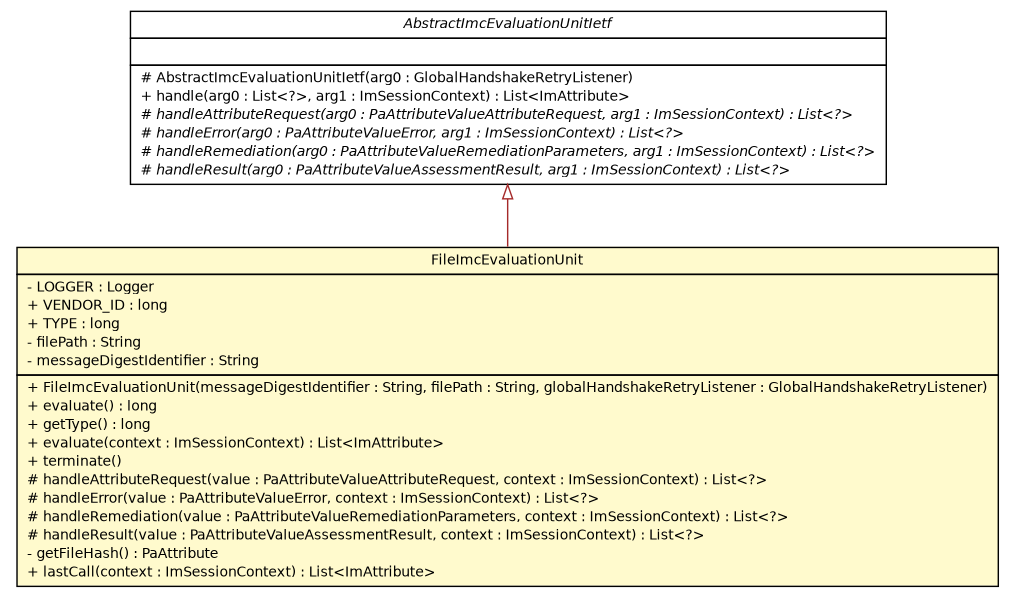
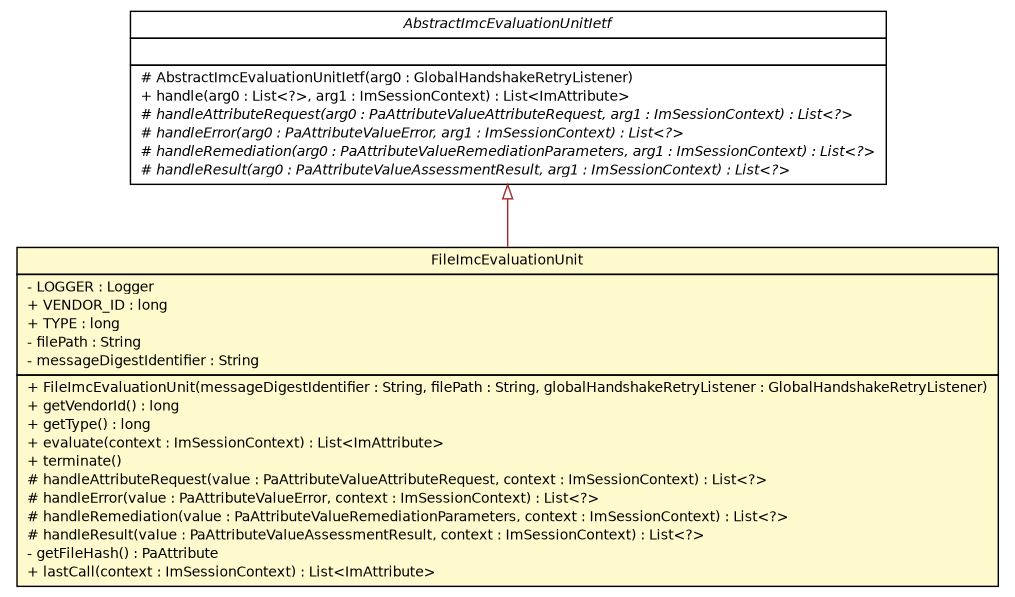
node "FileImcEvaluationUnit": text "+ evaluate() : long" -> "+ getVendorId() : long"
